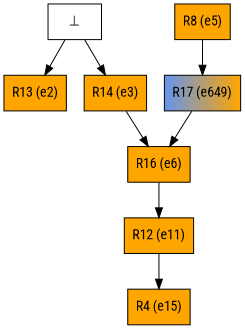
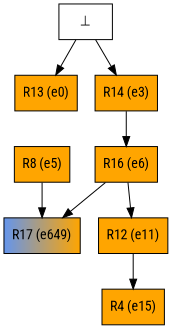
node "R13 (e2)": label "R13 (e2)" -> "R13 (e0)"
edge "R17 (e649)" -> "R16 (e6)": reversed
